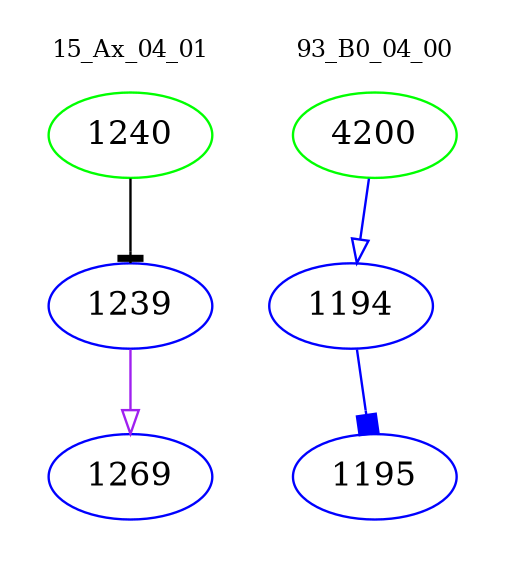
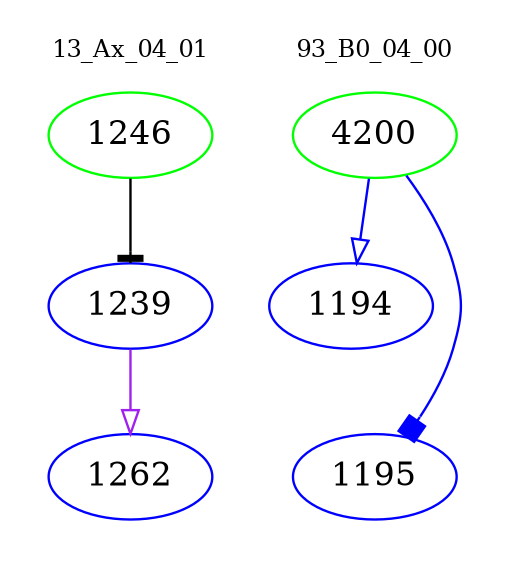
cluster "15_Ax_04_01": label "15_Ax_04_01" -> "13_Ax_04_01"
node "1240": label "1240" -> "1246"
edge "1194" -> "1195": now "4200" -> "1195"
node "1269": label "1269" -> "1262"
